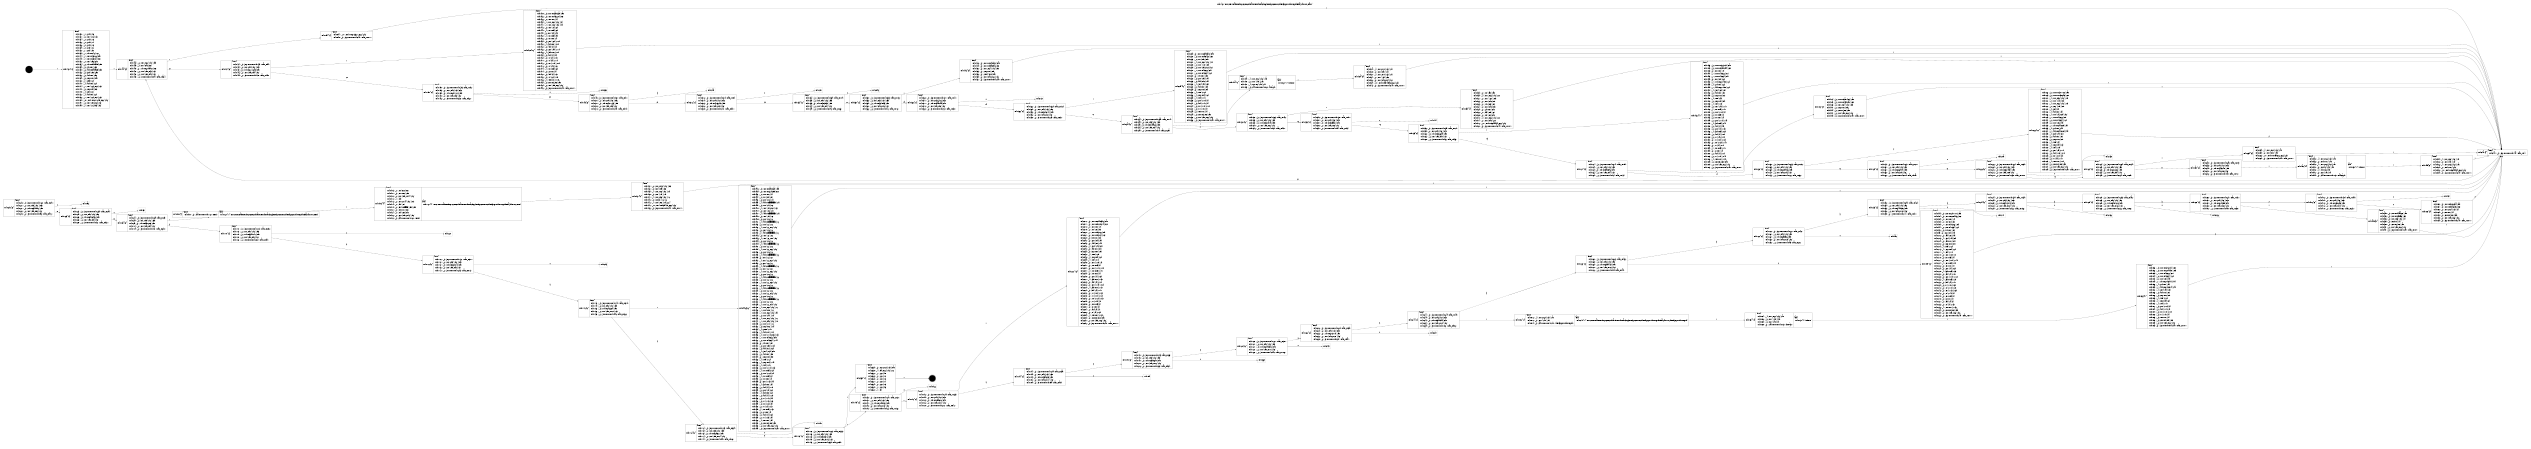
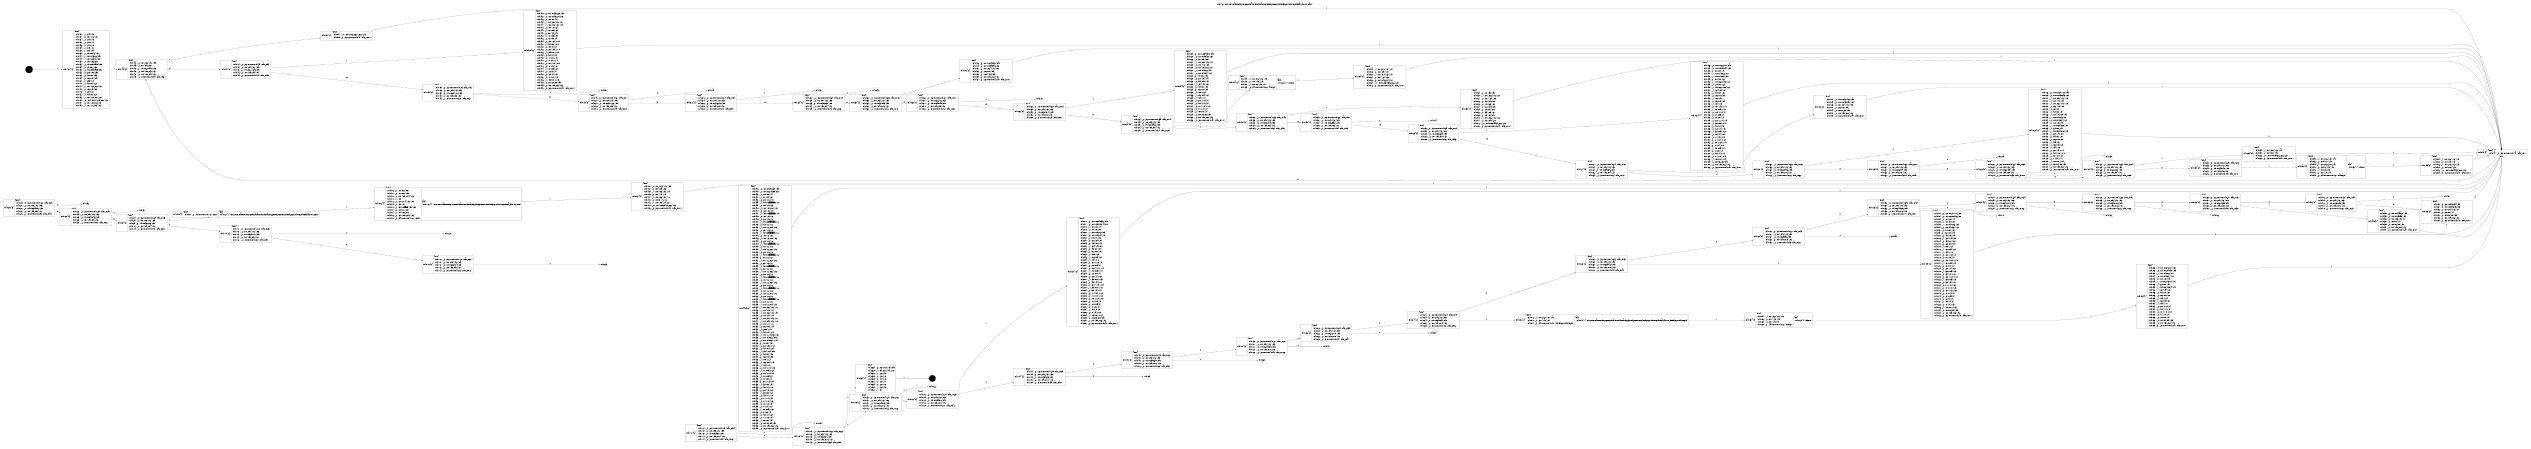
node "0x401748 [28]": removed
